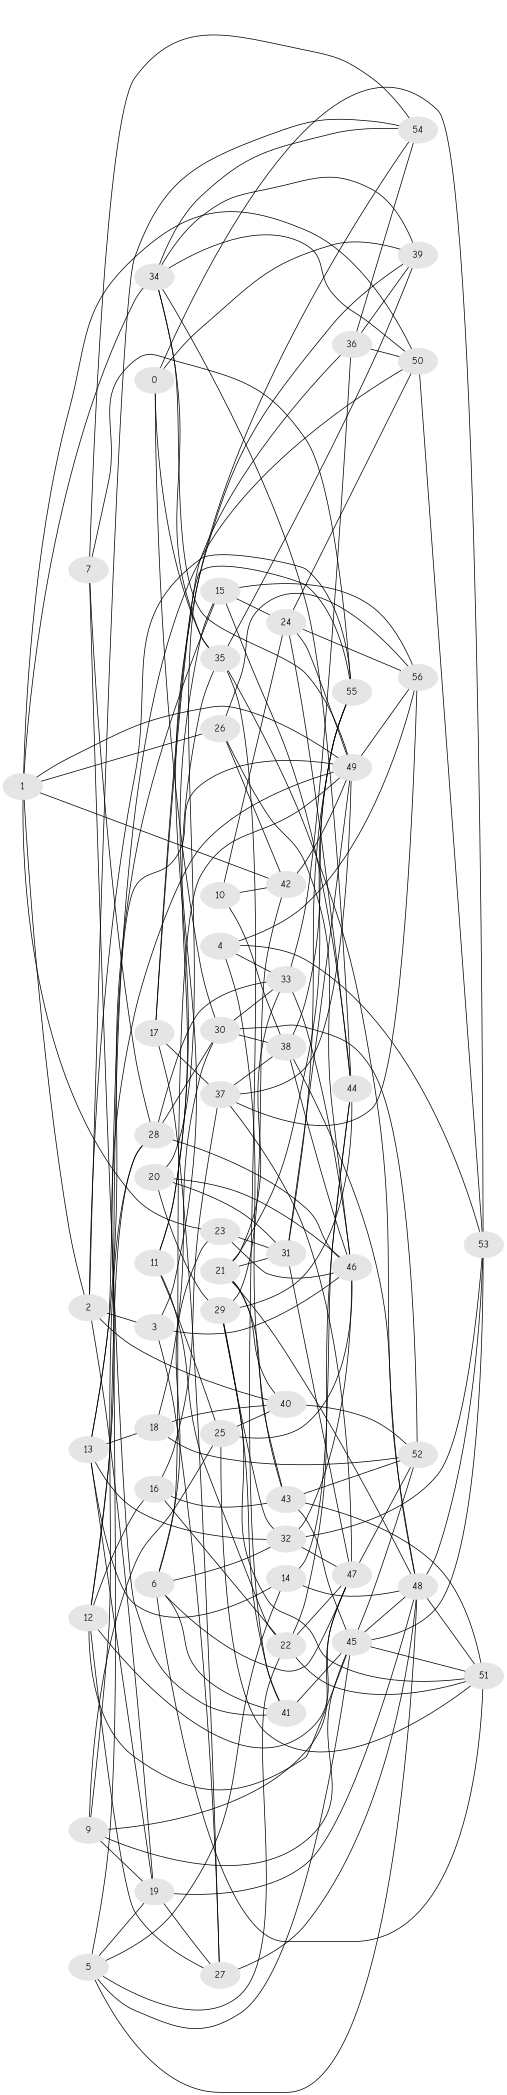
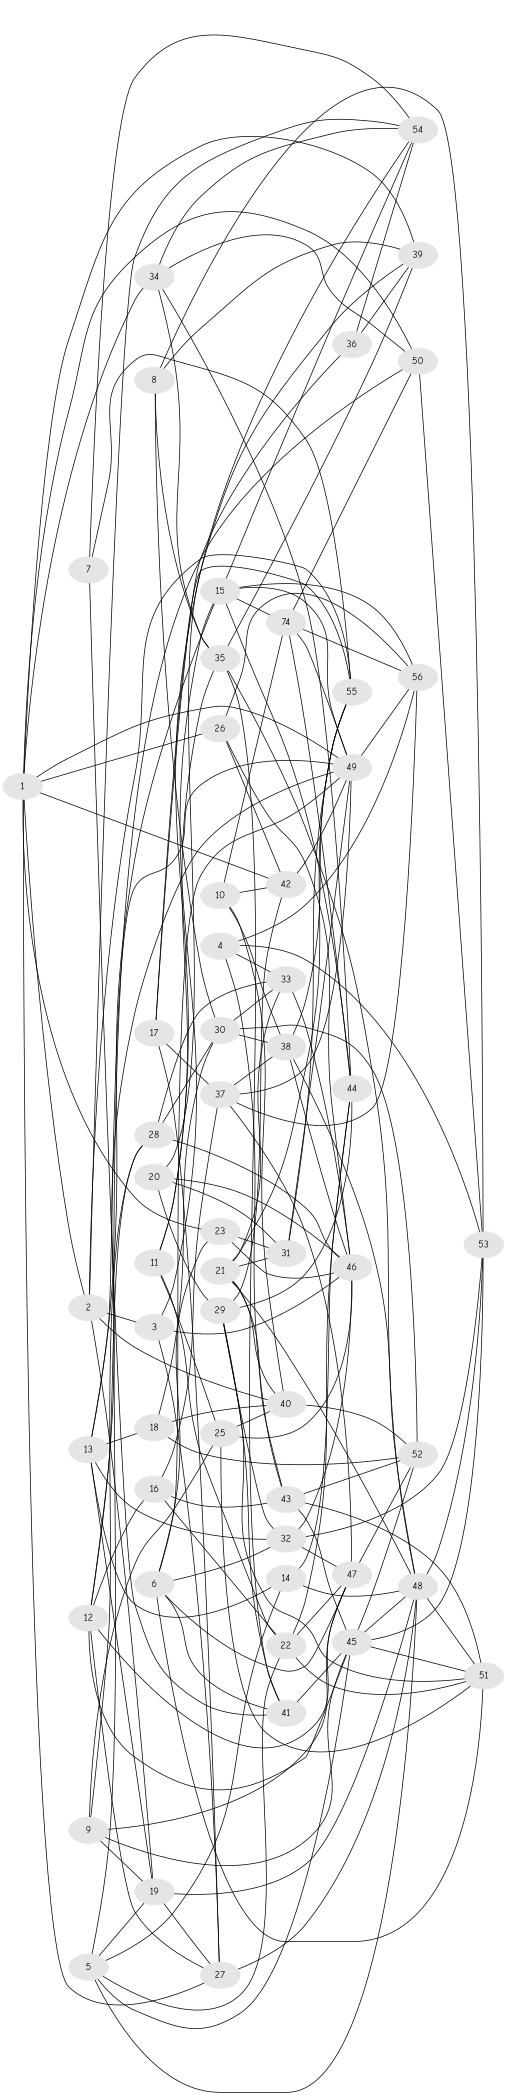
edge "39" -- "34": now "39" -- "1"
edge "36" -- "50": removed
edge "54" -- "15": added
node "0": label "0" -> "8"
edge "34" -- "49": now "15" -- "49"
node "24": label "24" -> "74"
edge "36" -- "33": removed
edge "7" -- "28": removed
edge "10" -- "40": added
edge "31" -- "47": removed
edge "1" -- "27": added
